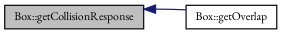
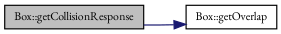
edge "Box::getOverlap" -> "Box::getCollisionResponse": reversed
